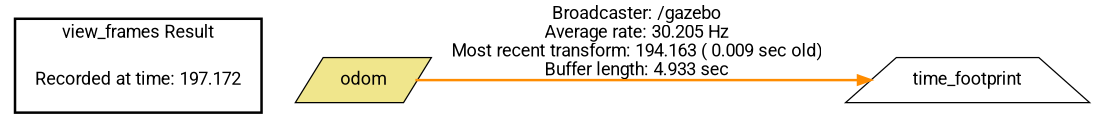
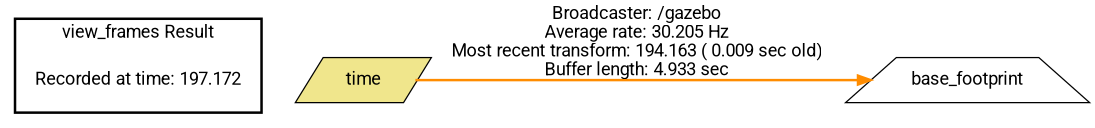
node "odom": label "odom" -> "time"
node "time_footprint": label "time_footprint" -> "base_footprint"
